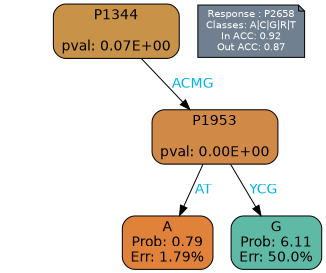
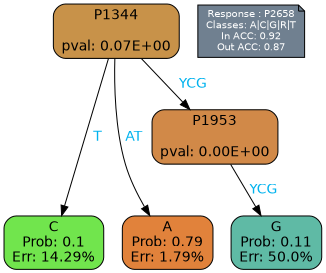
edge "P1344 pval: 0.07E+00" -> "P1953 pval: 0.00E+00": label "ACMG" -> "YCG"
edge "P1953 pval: 0.00E+00" -> "A Prob: 0.79 Err: 1.79%": now "P1344 pval: 0.07E+00" -> "A Prob: 0.79 Err: 1.79%"
node "C Prob: 0.1 Err: 14.29%": added
node "G Prob: 6.11 Err: 50.0%": label "G Prob: 6.11 Err: 50.0%" -> "G Prob: 0.11 Err: 50.0%"
